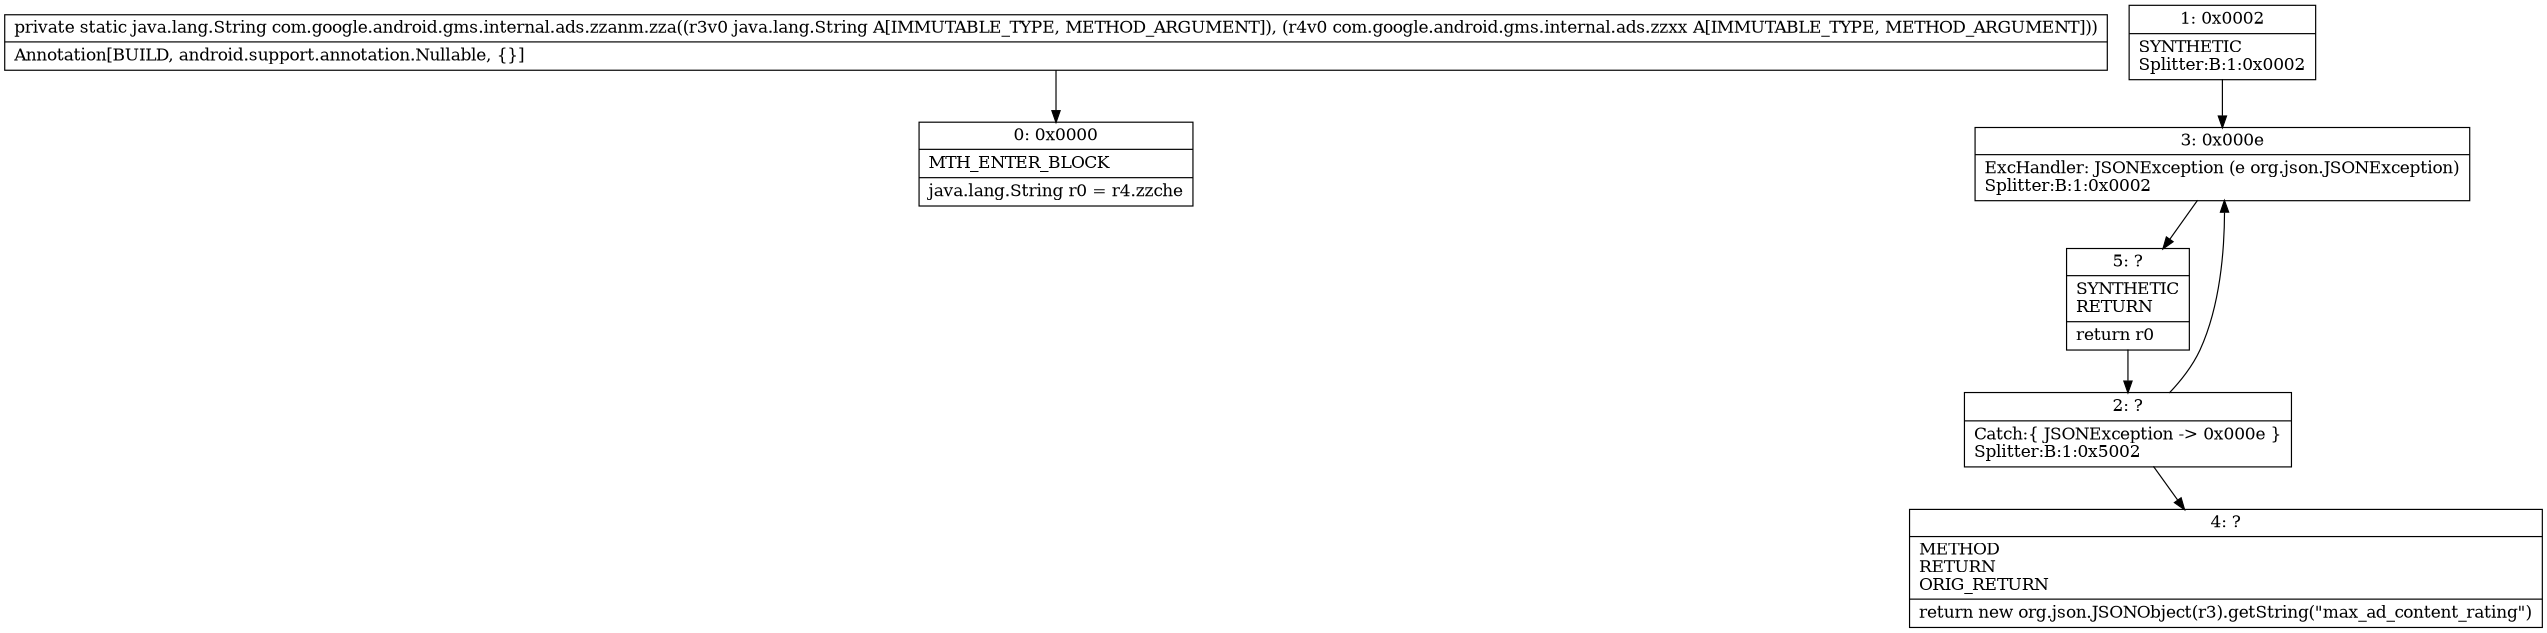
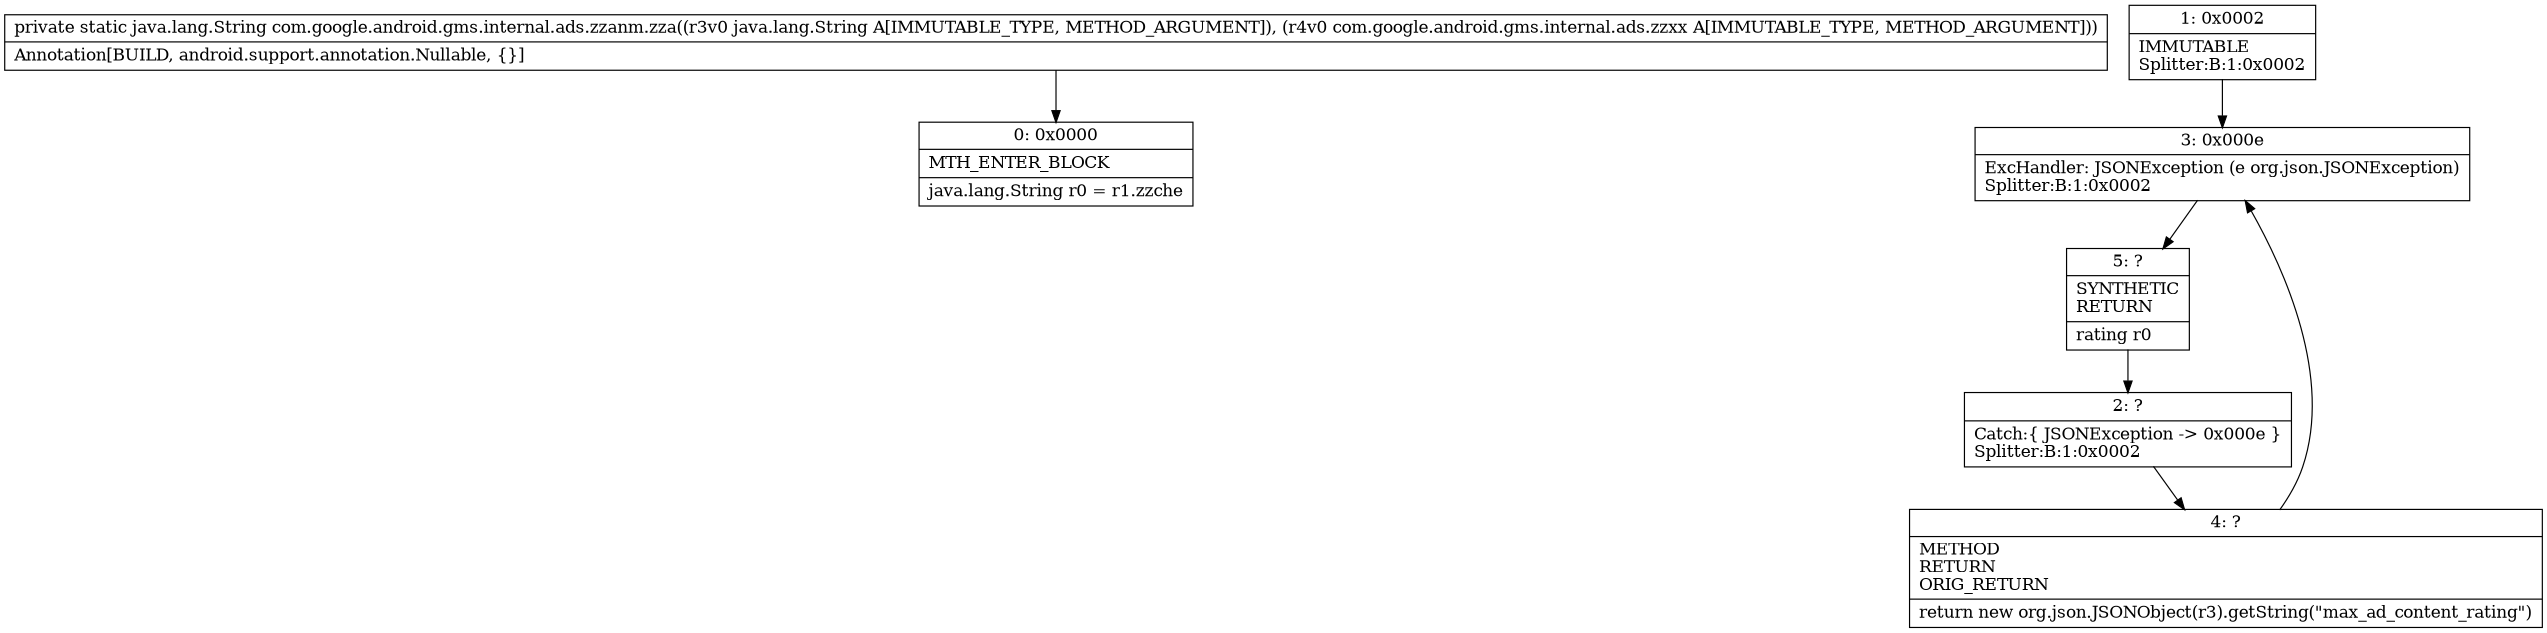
node "1: 0x0002": text "SYNTHETIC" -> "IMMUTABLE"
node "0: 0x0000": text "java.lang.String r0 = r4.zzche" -> "java.lang.String r0 = r1.zzche"
edge "2: ?" -> "3: 0x000e": now "4: ?" -> "3: 0x000e"
node "5: ?": text "return r0" -> "rating r0"
node "2: ?": text "Splitter:B:1:0x5002" -> "Splitter:B:1:0x0002"
